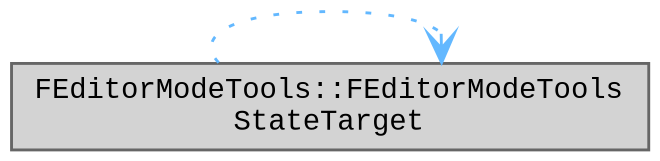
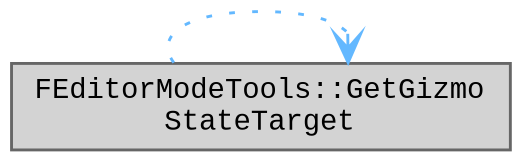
node "FEditorModeTools::FEditorModeTools StateTarget": label "FEditorModeTools::FEditorModeTools StateTarget" -> "FEditorModeTools::GetGizmo StateTarget"
